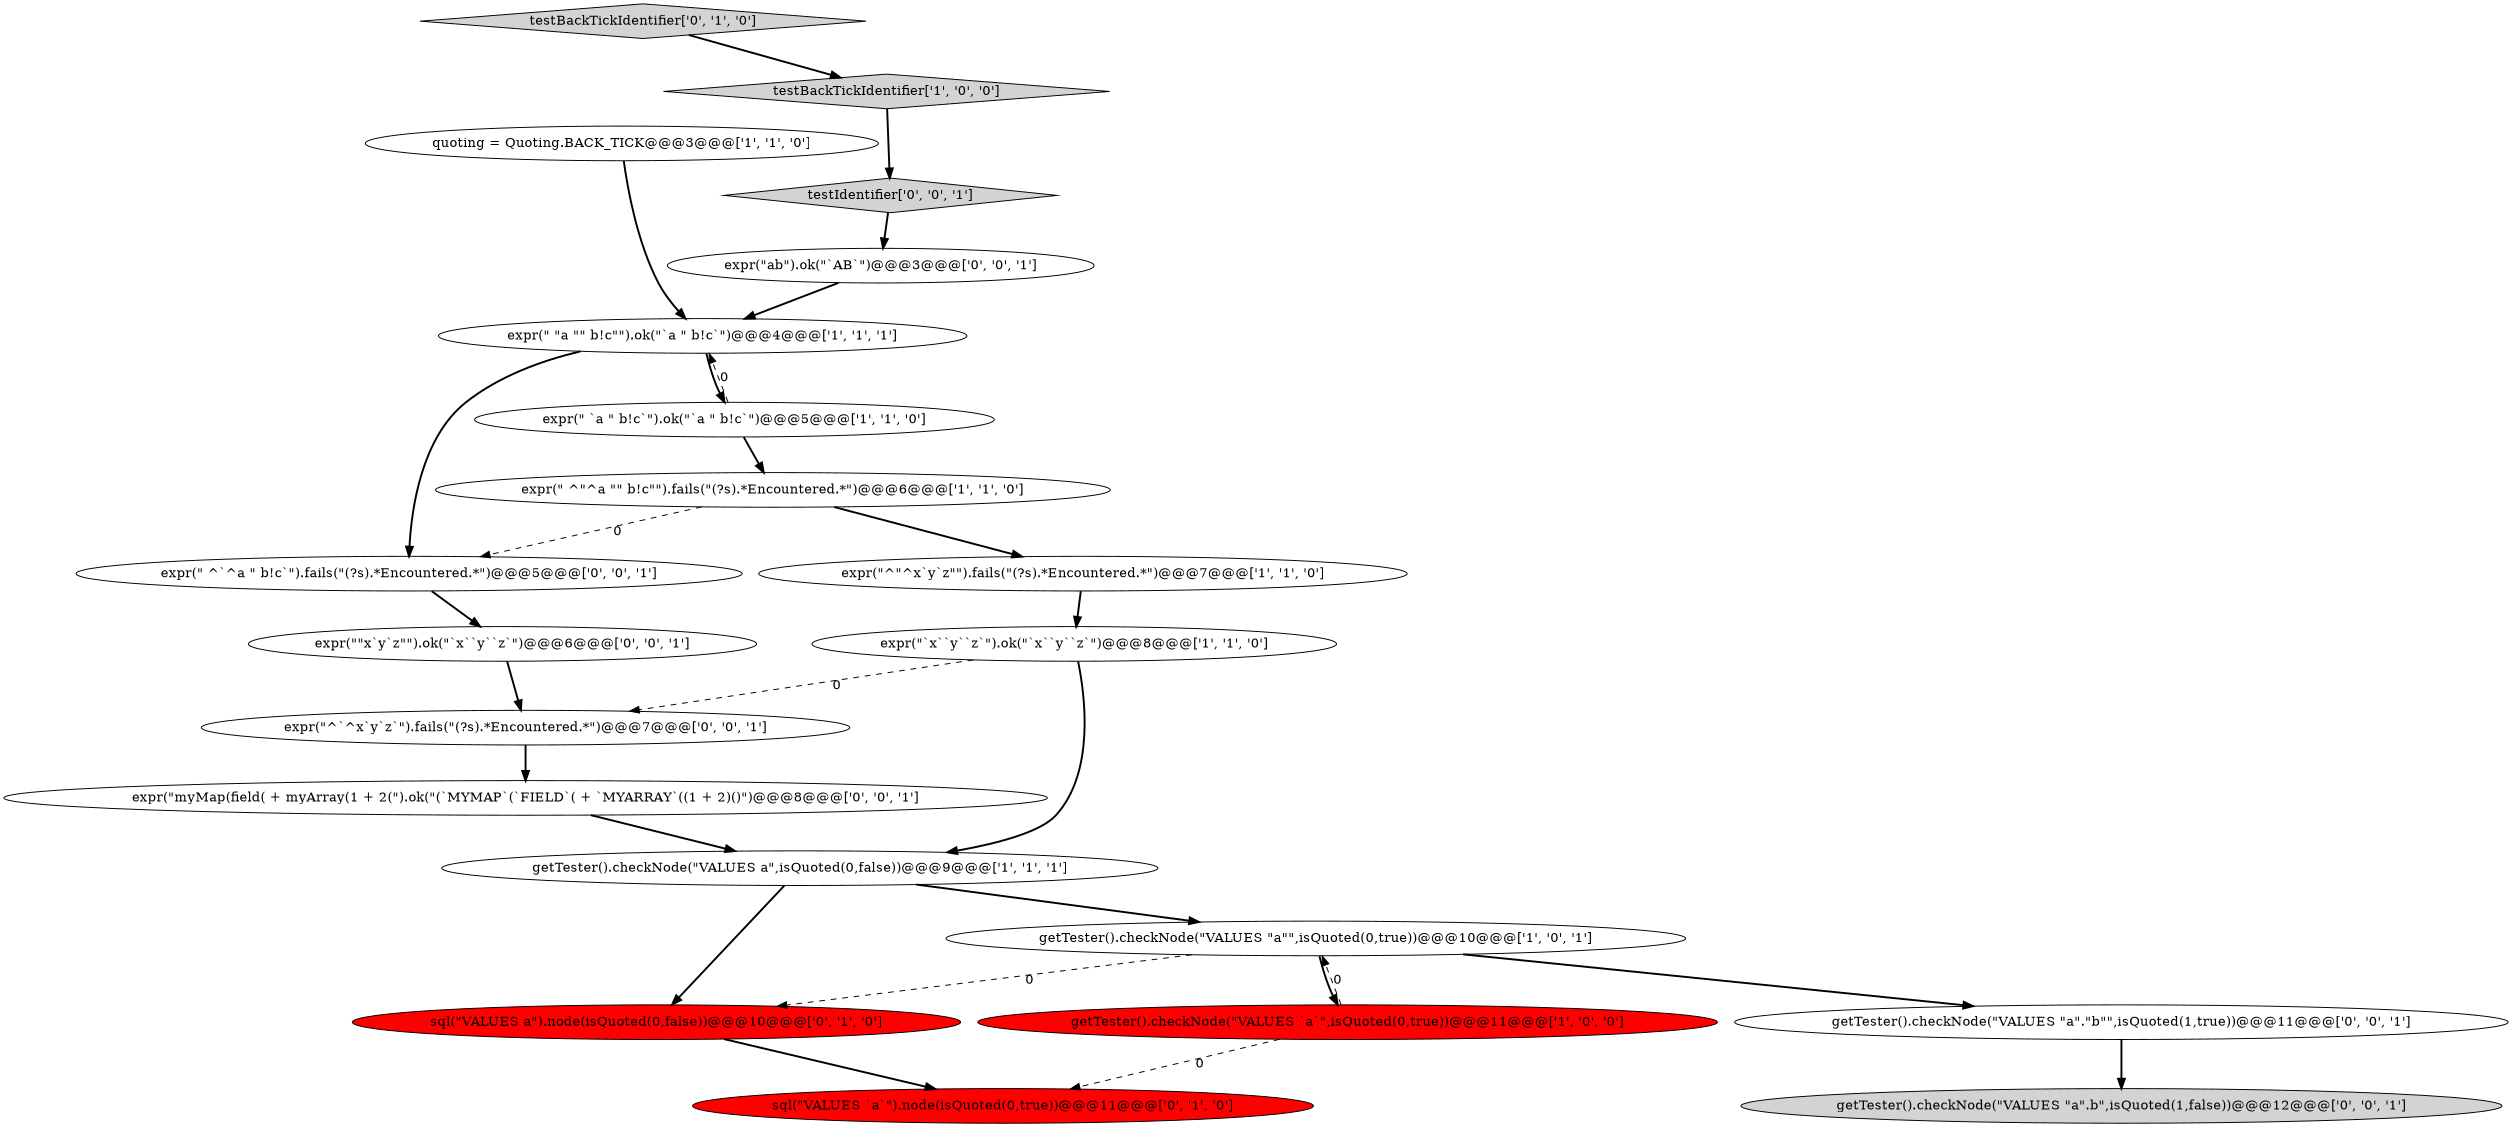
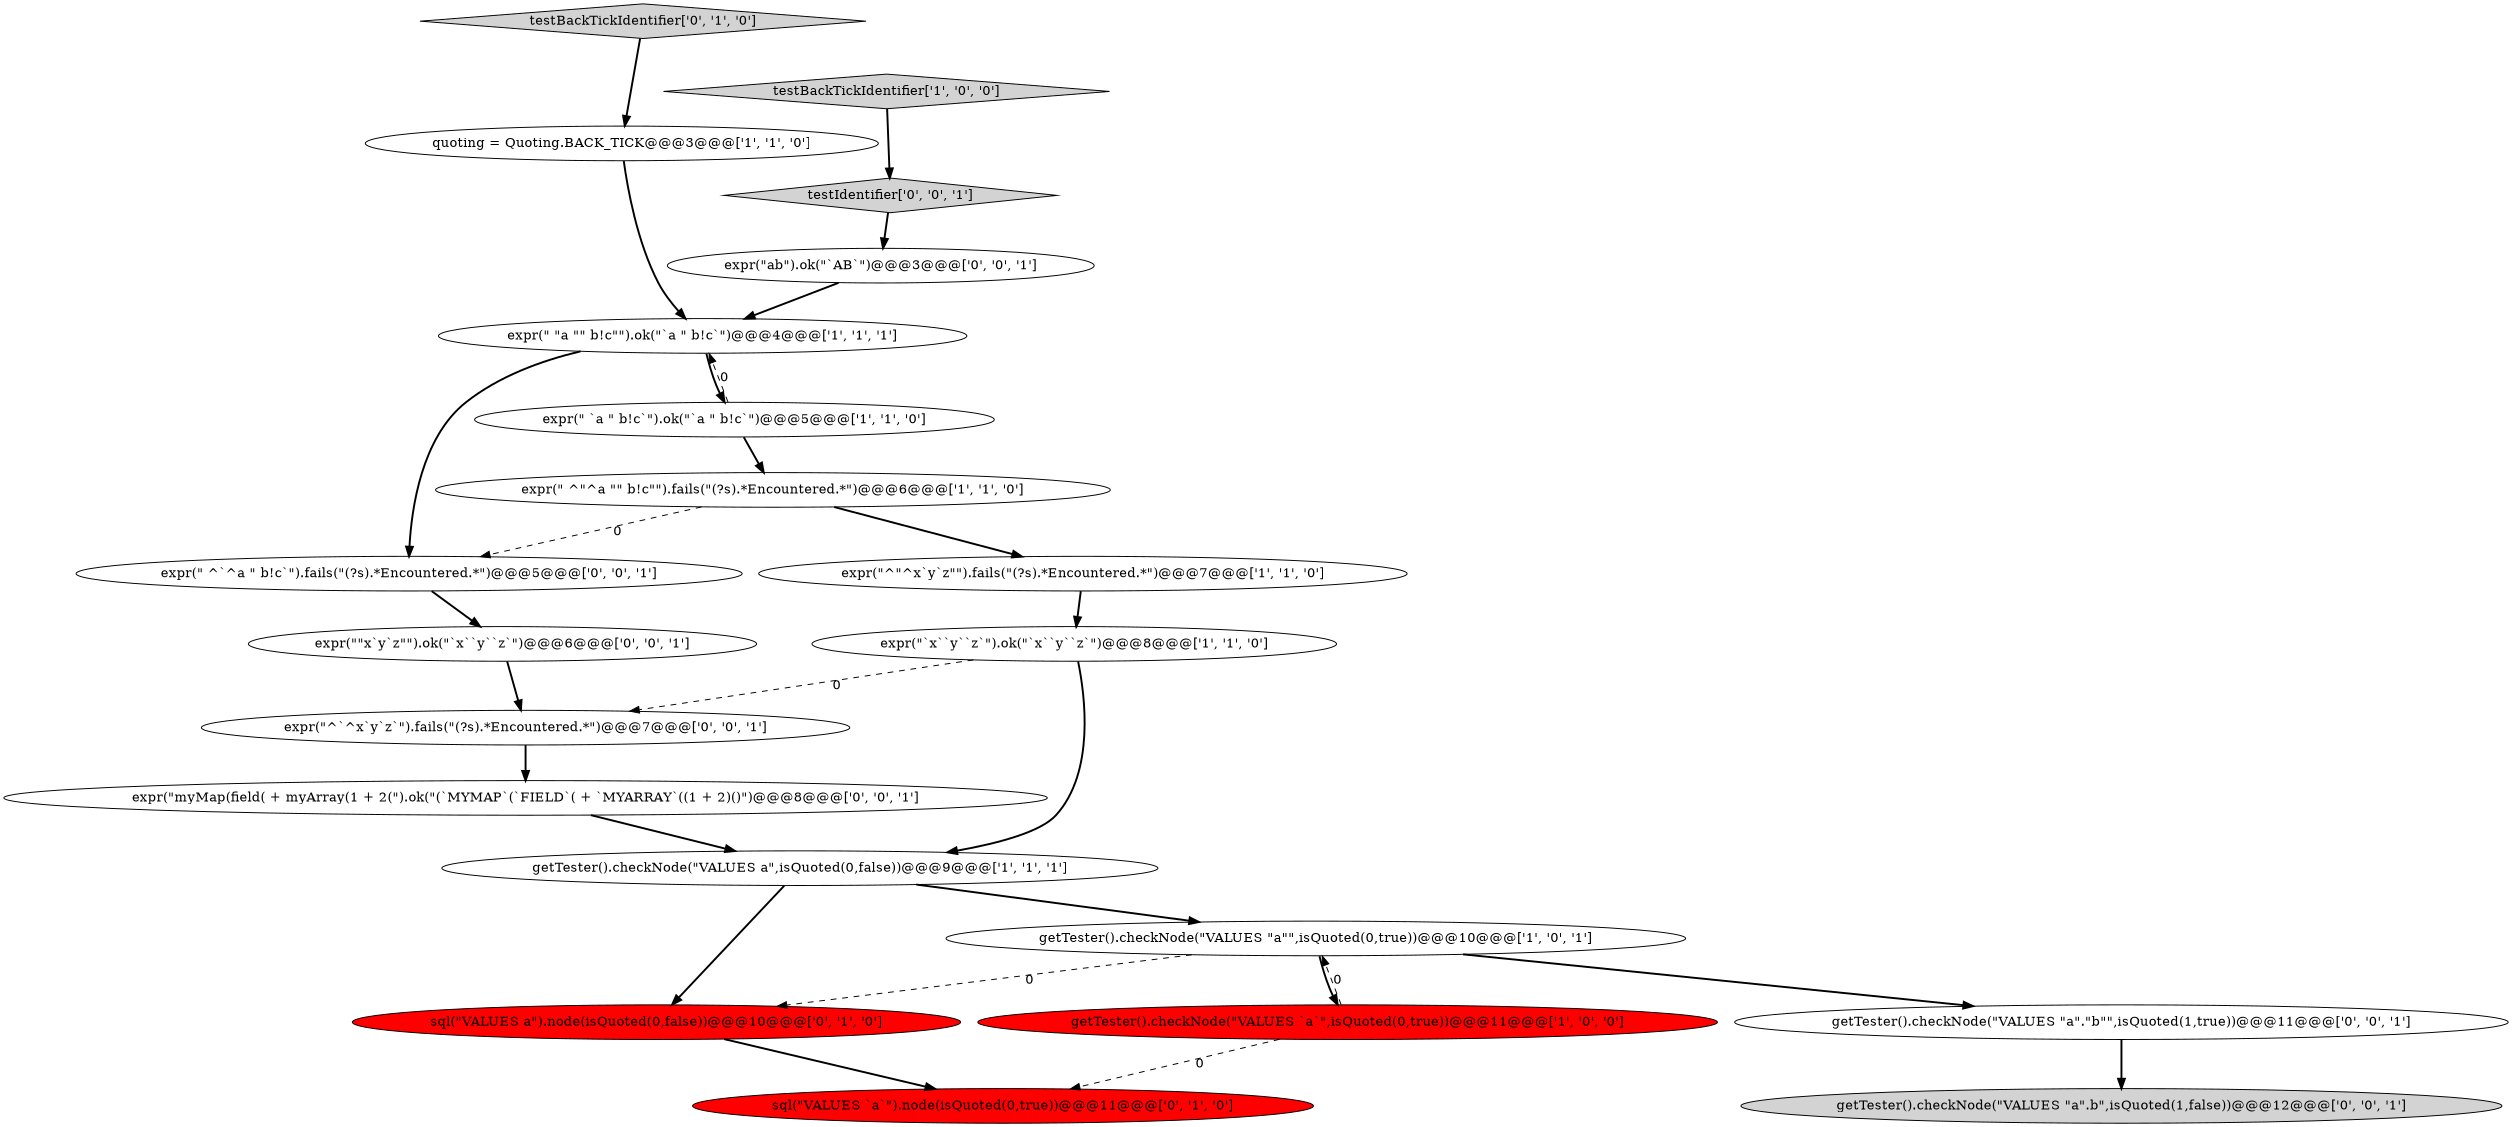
edge "testBackTickIdentifier['0', '1', '0']" -> "testBackTickIdentifier['1', '0', '0']": now "testBackTickIdentifier['0', '1', '0']" -> "quoting = Quoting.BACK_TICK@@@3@@@['1', '1', '0']"
